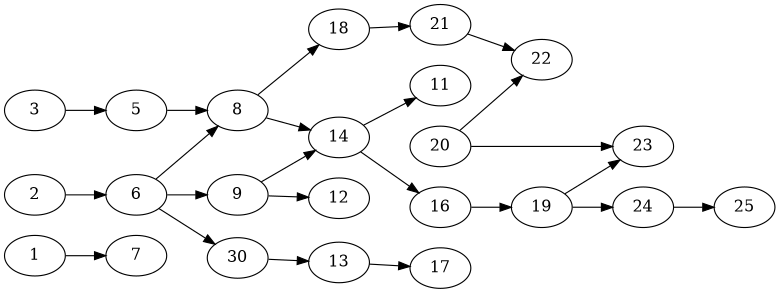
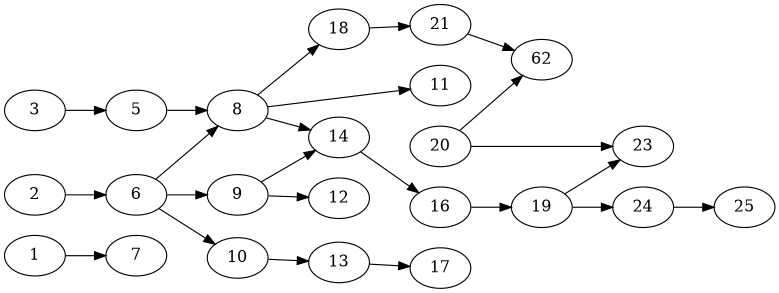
node "22": label "22" -> "62"
edge "14" -> "11": now "8" -> "11"
node "30": label "30" -> "10"
